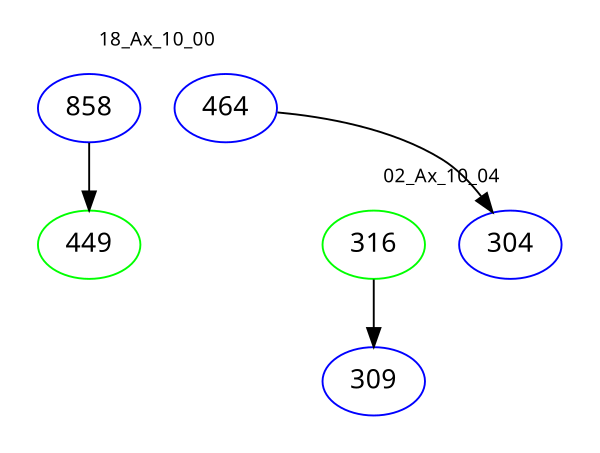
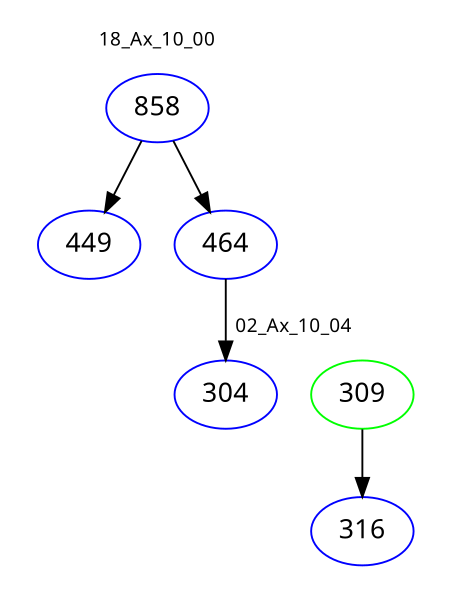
edge "858" -> "464": added
node "449": color green -> blue
node "316": color green -> blue
edge "316" -> "309": reversed
node "309": color blue -> green
